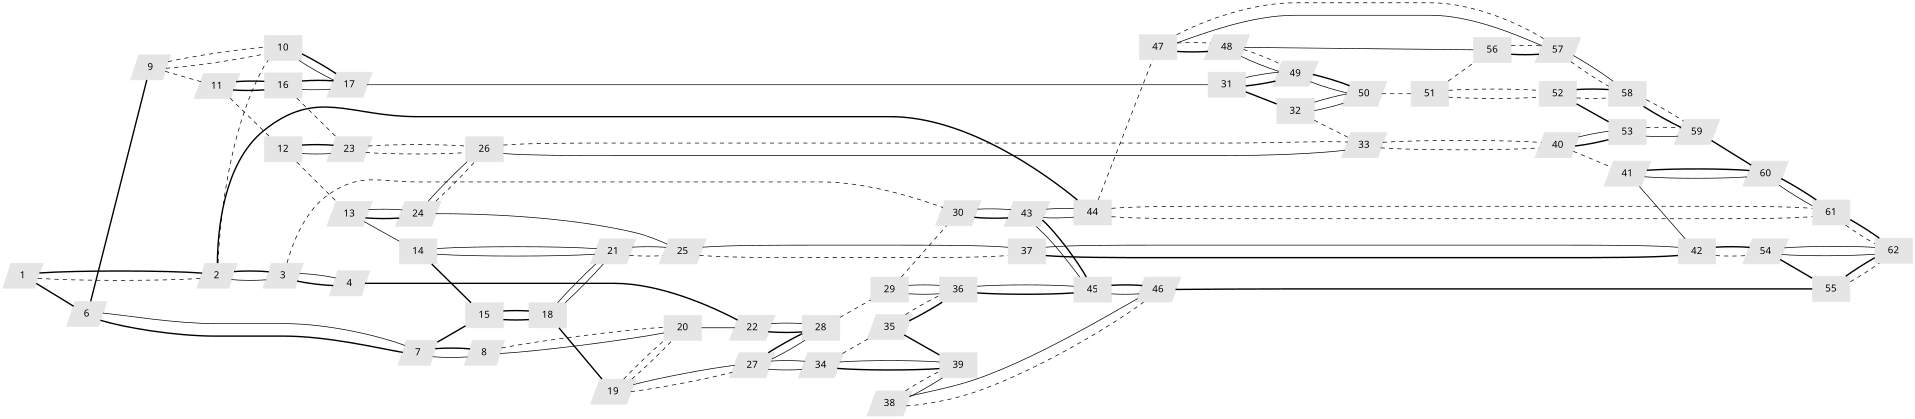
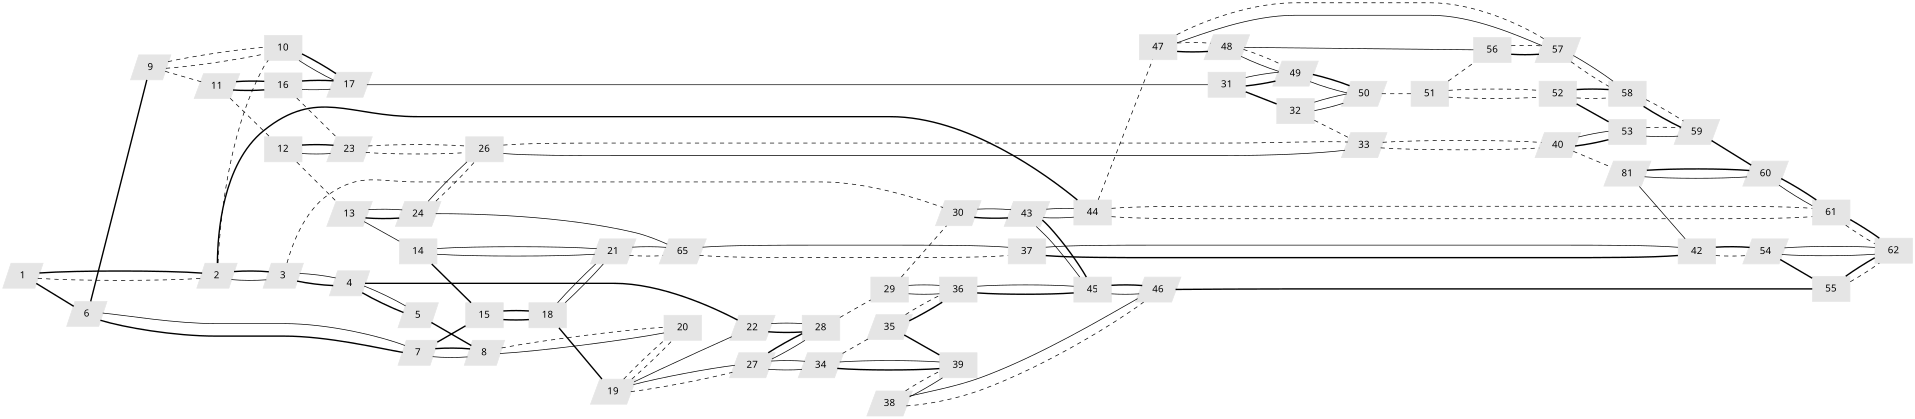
node "41": label "41" -> "81"
node "25": label "25" -> "65"
node "5": added
edge "20" -- "22": now "19" -- "22"
